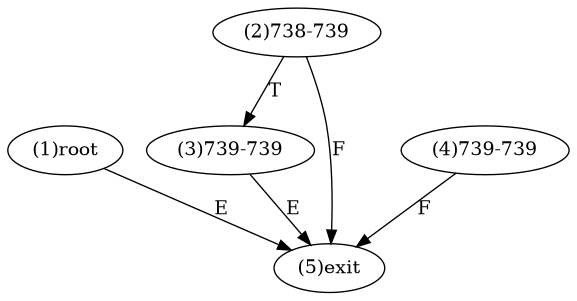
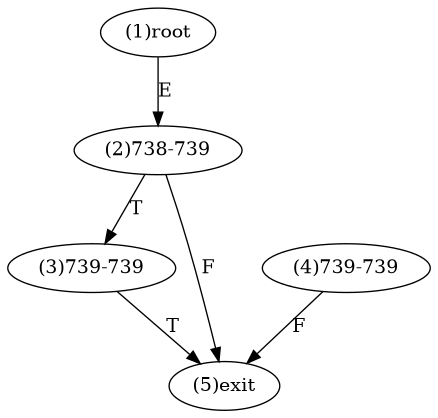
edge "(1)root" -> "(5)exit": now "(1)root" -> "(2)738-739"
edge "(3)739-739" -> "(5)exit": label "E" -> "T"
